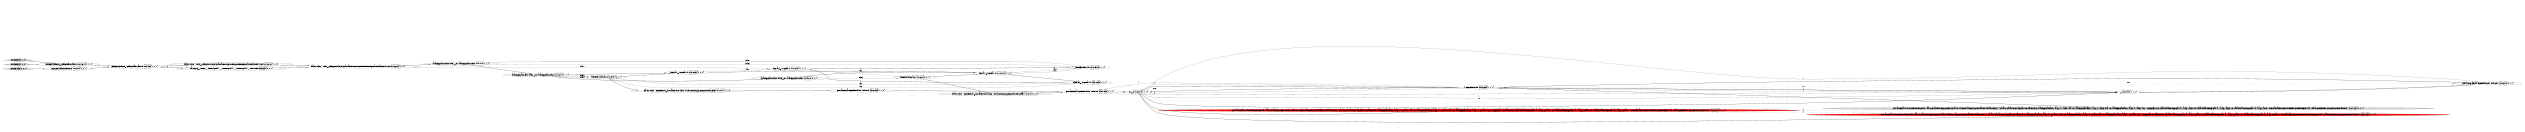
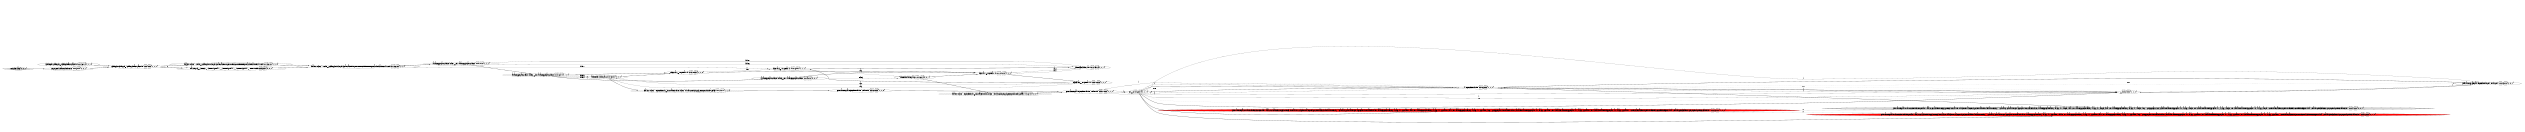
node "testStdDevPop['0', '1', '0']": removed
node "testStdDevPop['1', '0', '0']": removed
